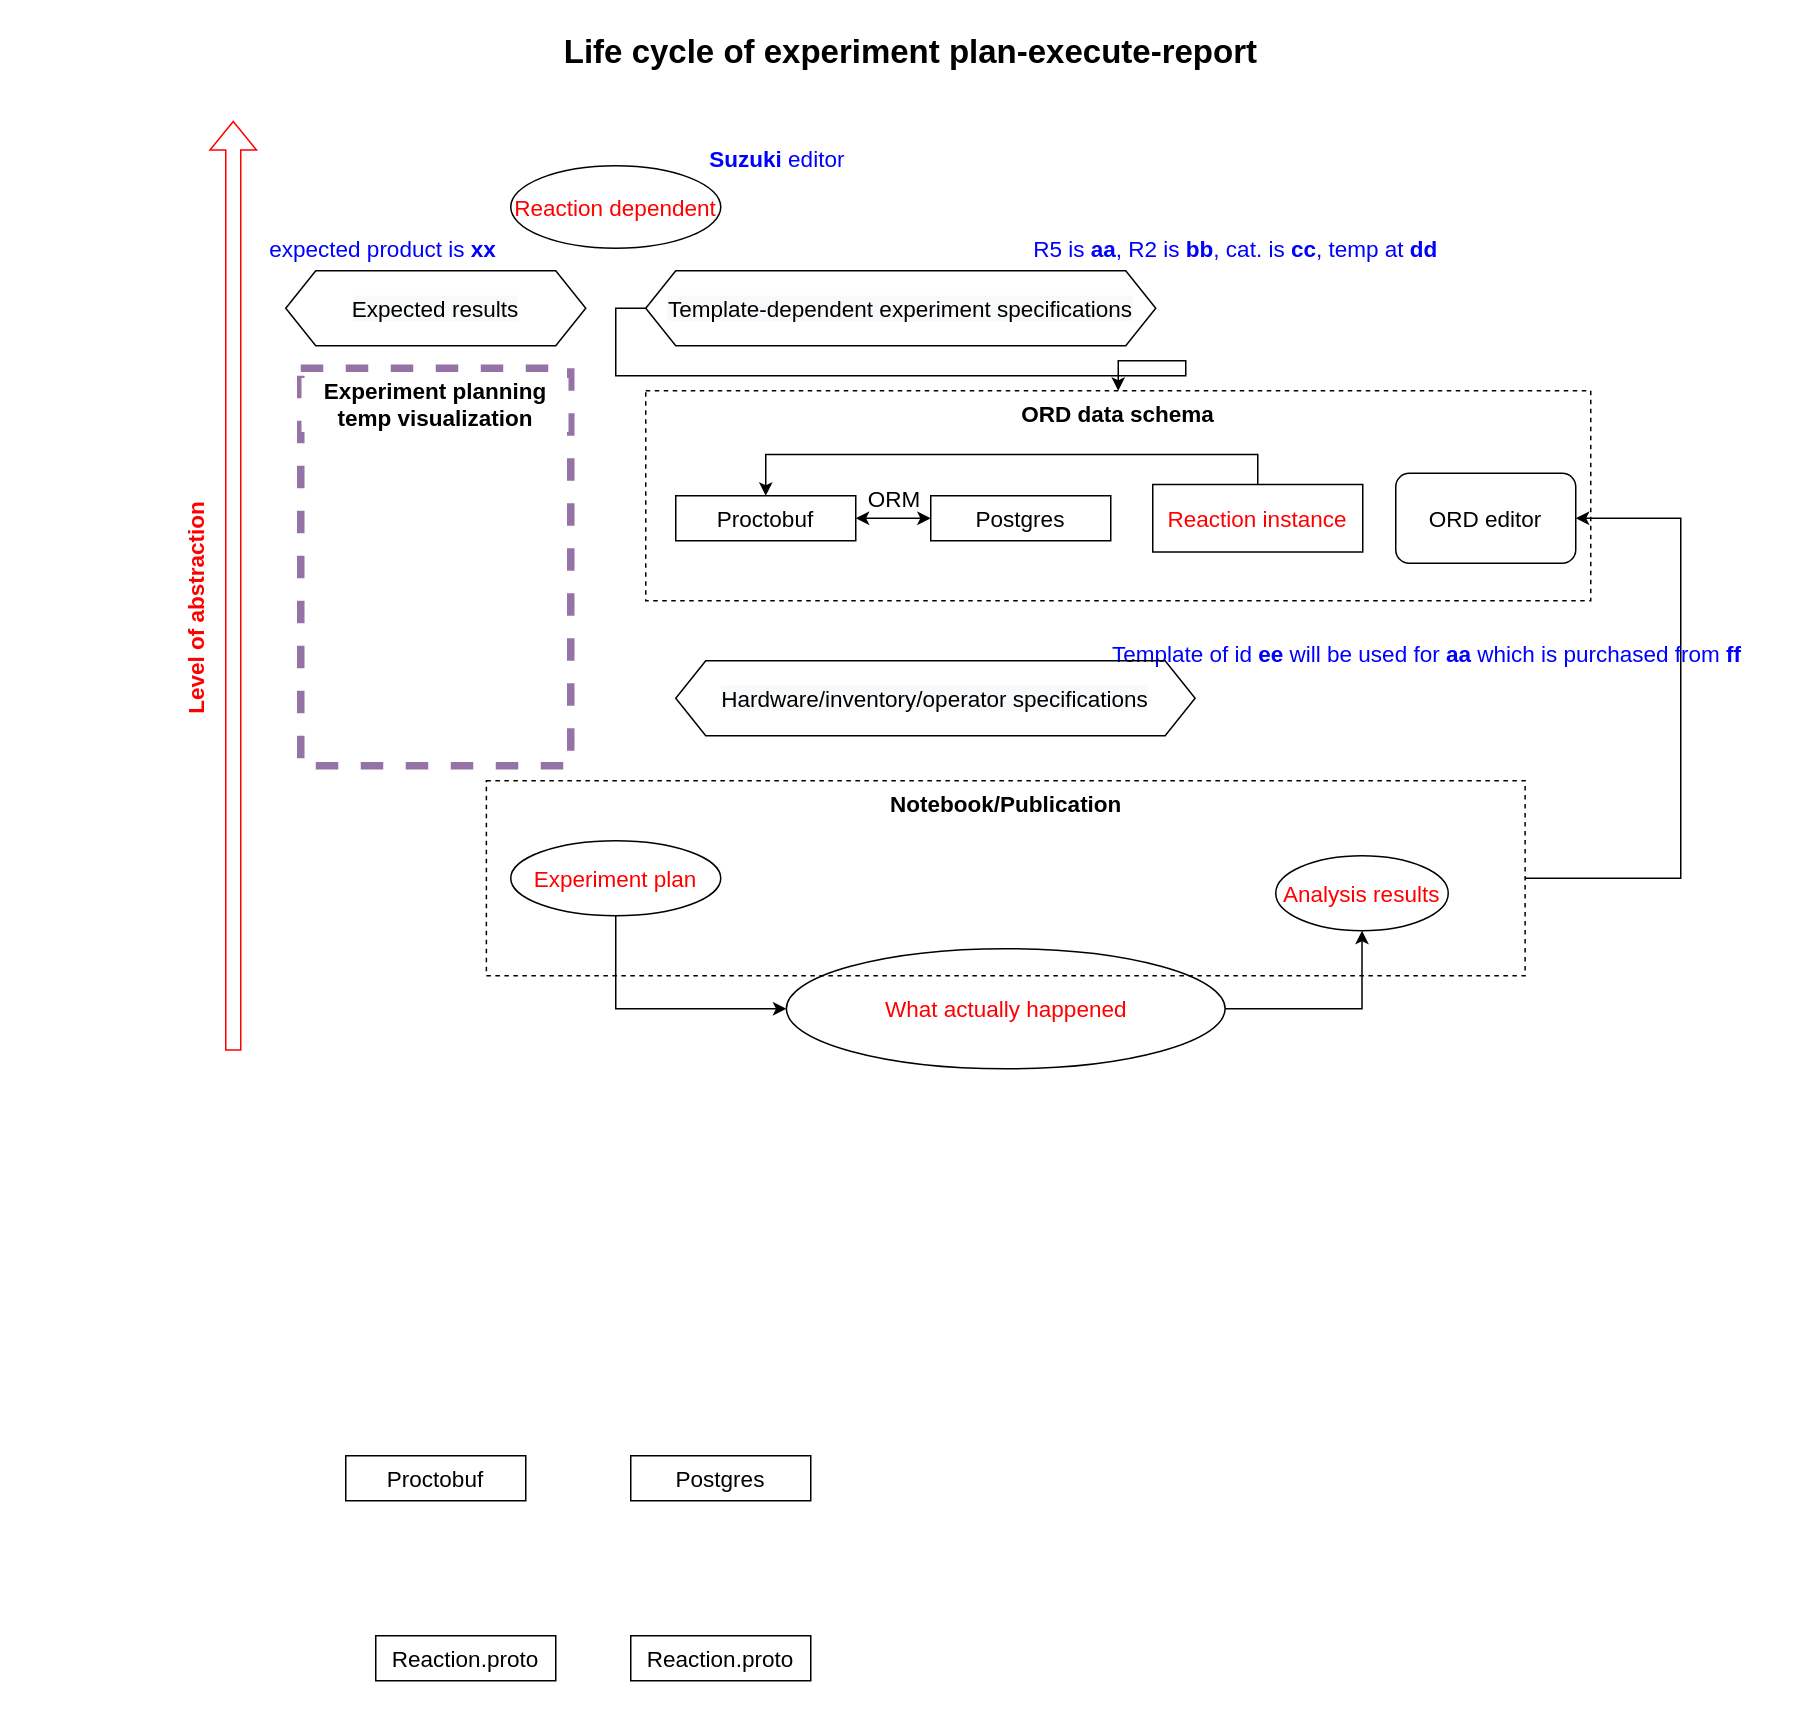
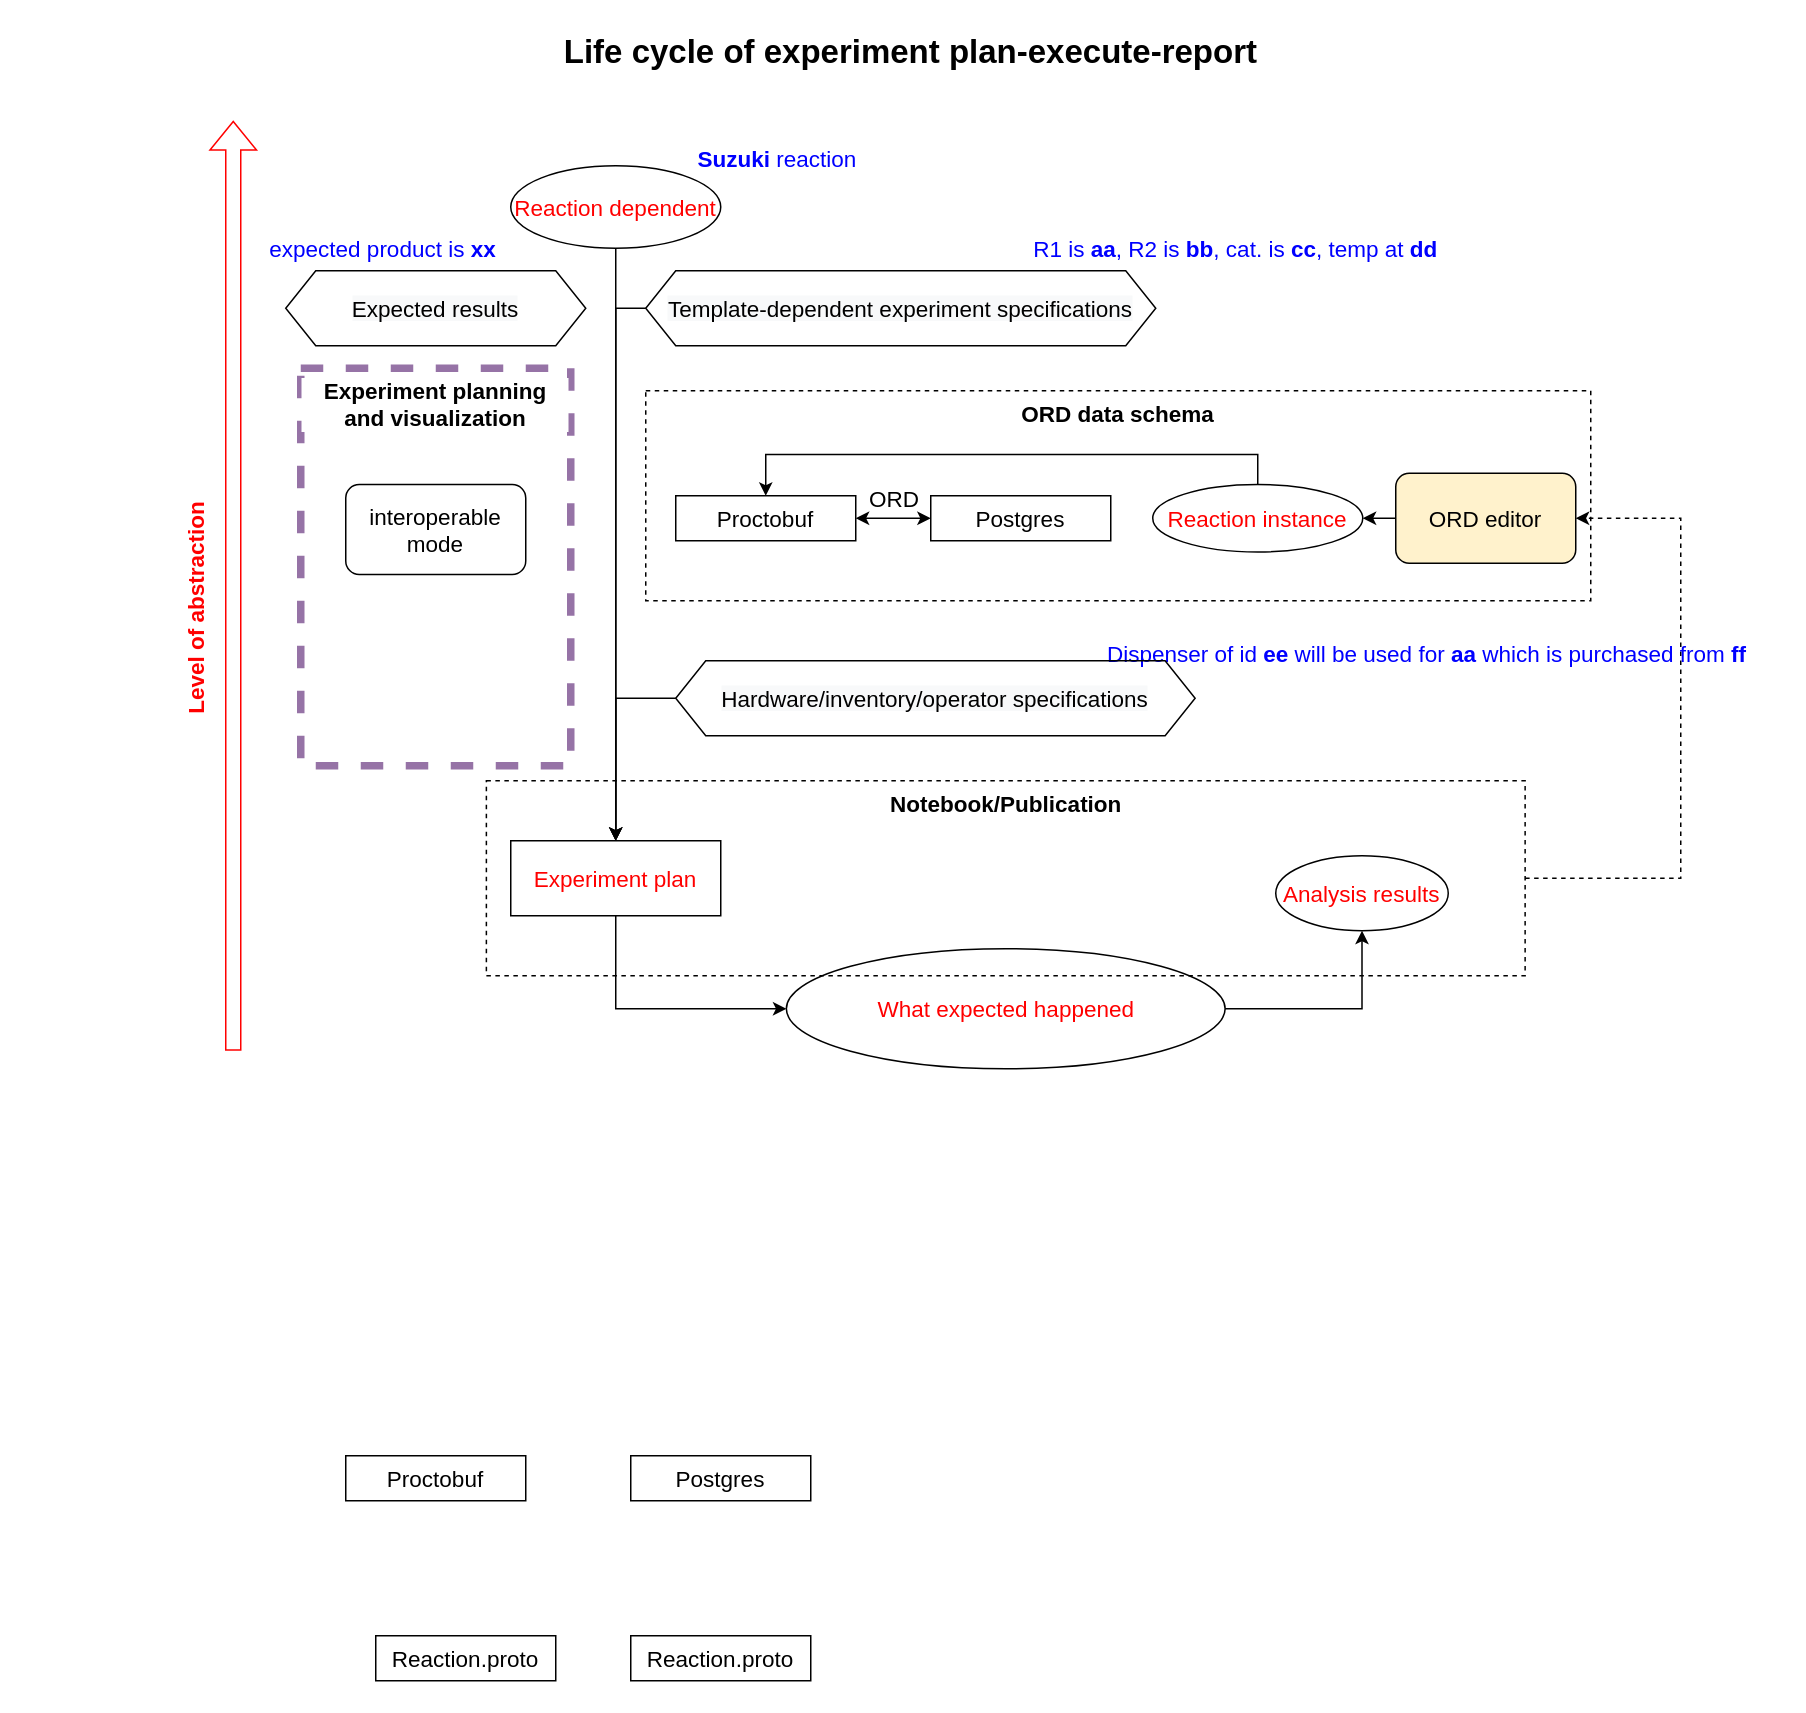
node "Suzuki editor": label "Suzuki editor" -> "Suzuki reaction"
node "R5 is aa, R2 is bb, cat. is cc, temp at dd": label "R5 is aa, R2 is bb, cat. is cc, temp at dd" -> "R1 is aa, R2 is bb, cat. is cc, temp at dd"
edge "Reaction dependent" -> "Experiment plan": added
edge "Template-dependent experiment specifications" -> "ORD data schema": now "Template-dependent experiment specifications" -> "Experiment plan"
node "Experiment planning temp visualization": label "Experiment planning temp visualization" -> "Experiment planning and visualization"
node "ORM": label "ORM" -> "ORD"
node "Reaction instance": shape rectangle -> ellipse
edge "ORD editor" -> "Reaction instance": added
node "ORD editor": fillcolor #ffffff -> #fff2cc
node "interoperable mode": added
node "Template of id ee will be used for aa which is purchased from ff": label "Template of id ee will be used for aa which is purchased from ff" -> "Dispenser of id ee will be used for aa which is purchased from ff"
edge "Hardware/inventory/operator specifications" -> "Experiment plan": added
edge "Notebook/Publication" -> "ORD editor": style solid -> dashed
node "Experiment plan": shape ellipse -> rectangle
node "What actually happened": label "What actually happened" -> "What expected happened"
